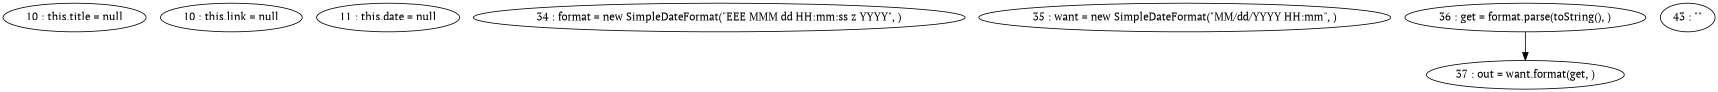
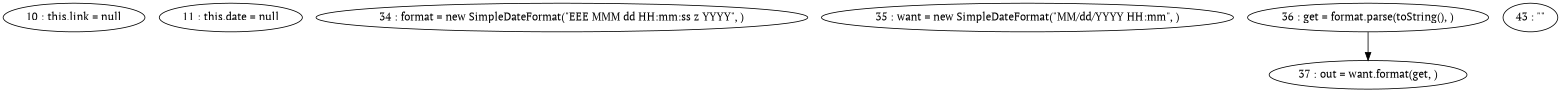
node "10 : this.title = null": removed
